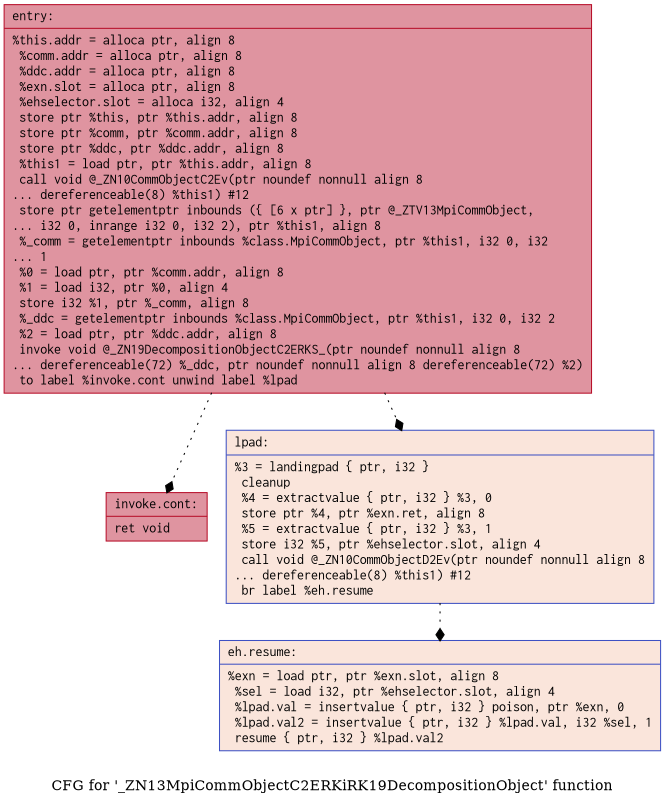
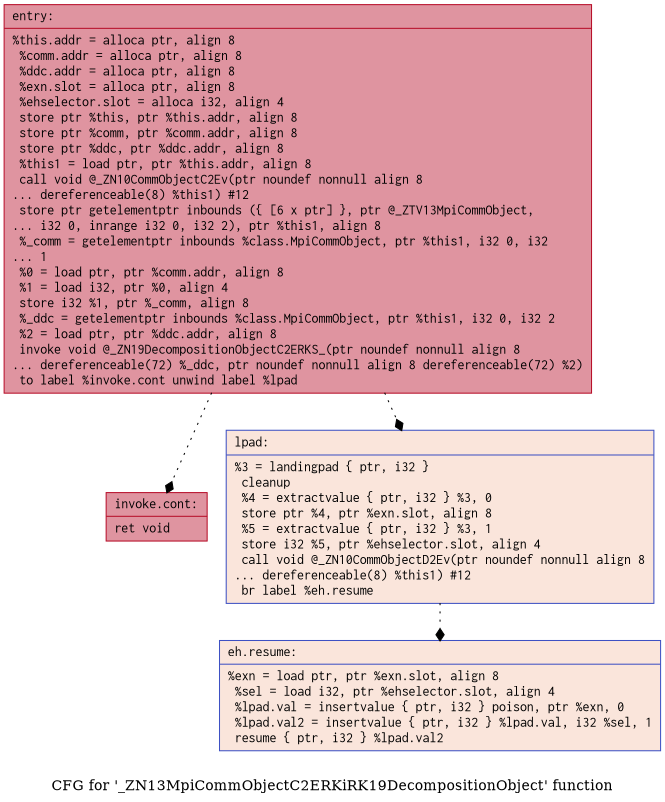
node "lpad:": text "store ptr %4, ptr %exn.ret, align 8" -> "store ptr %4, ptr %exn.slot, align 8"
